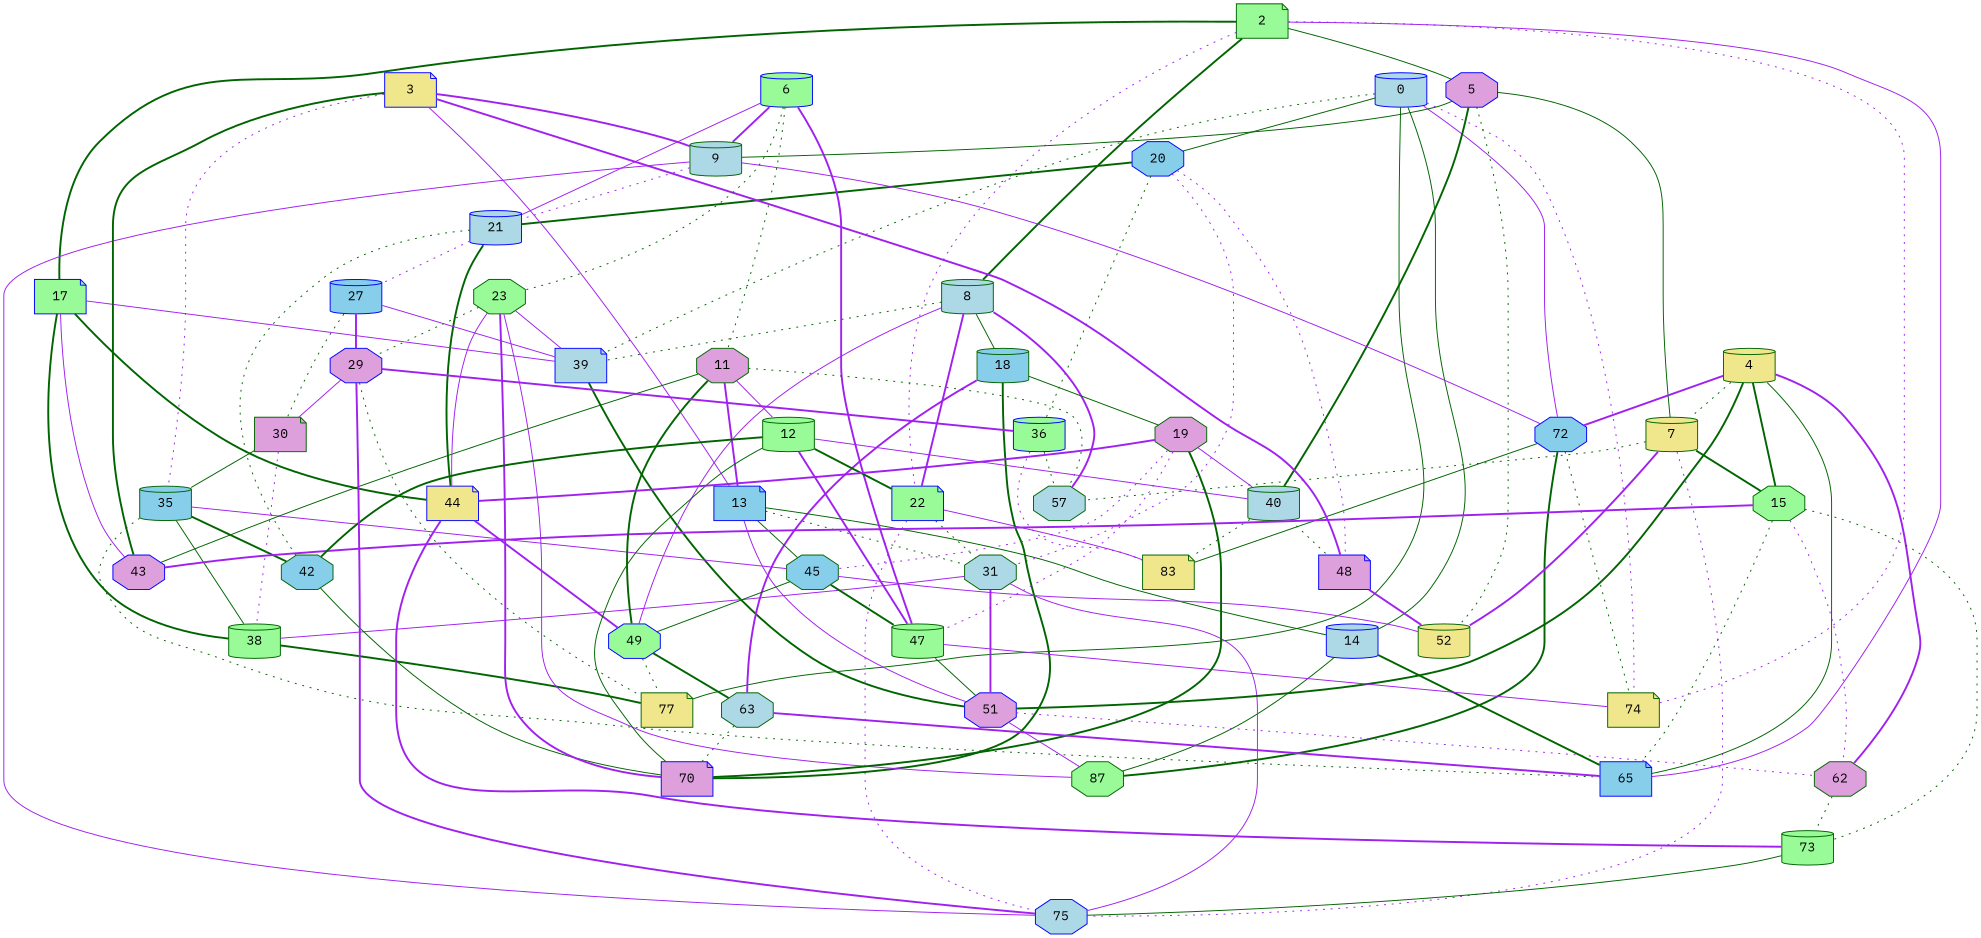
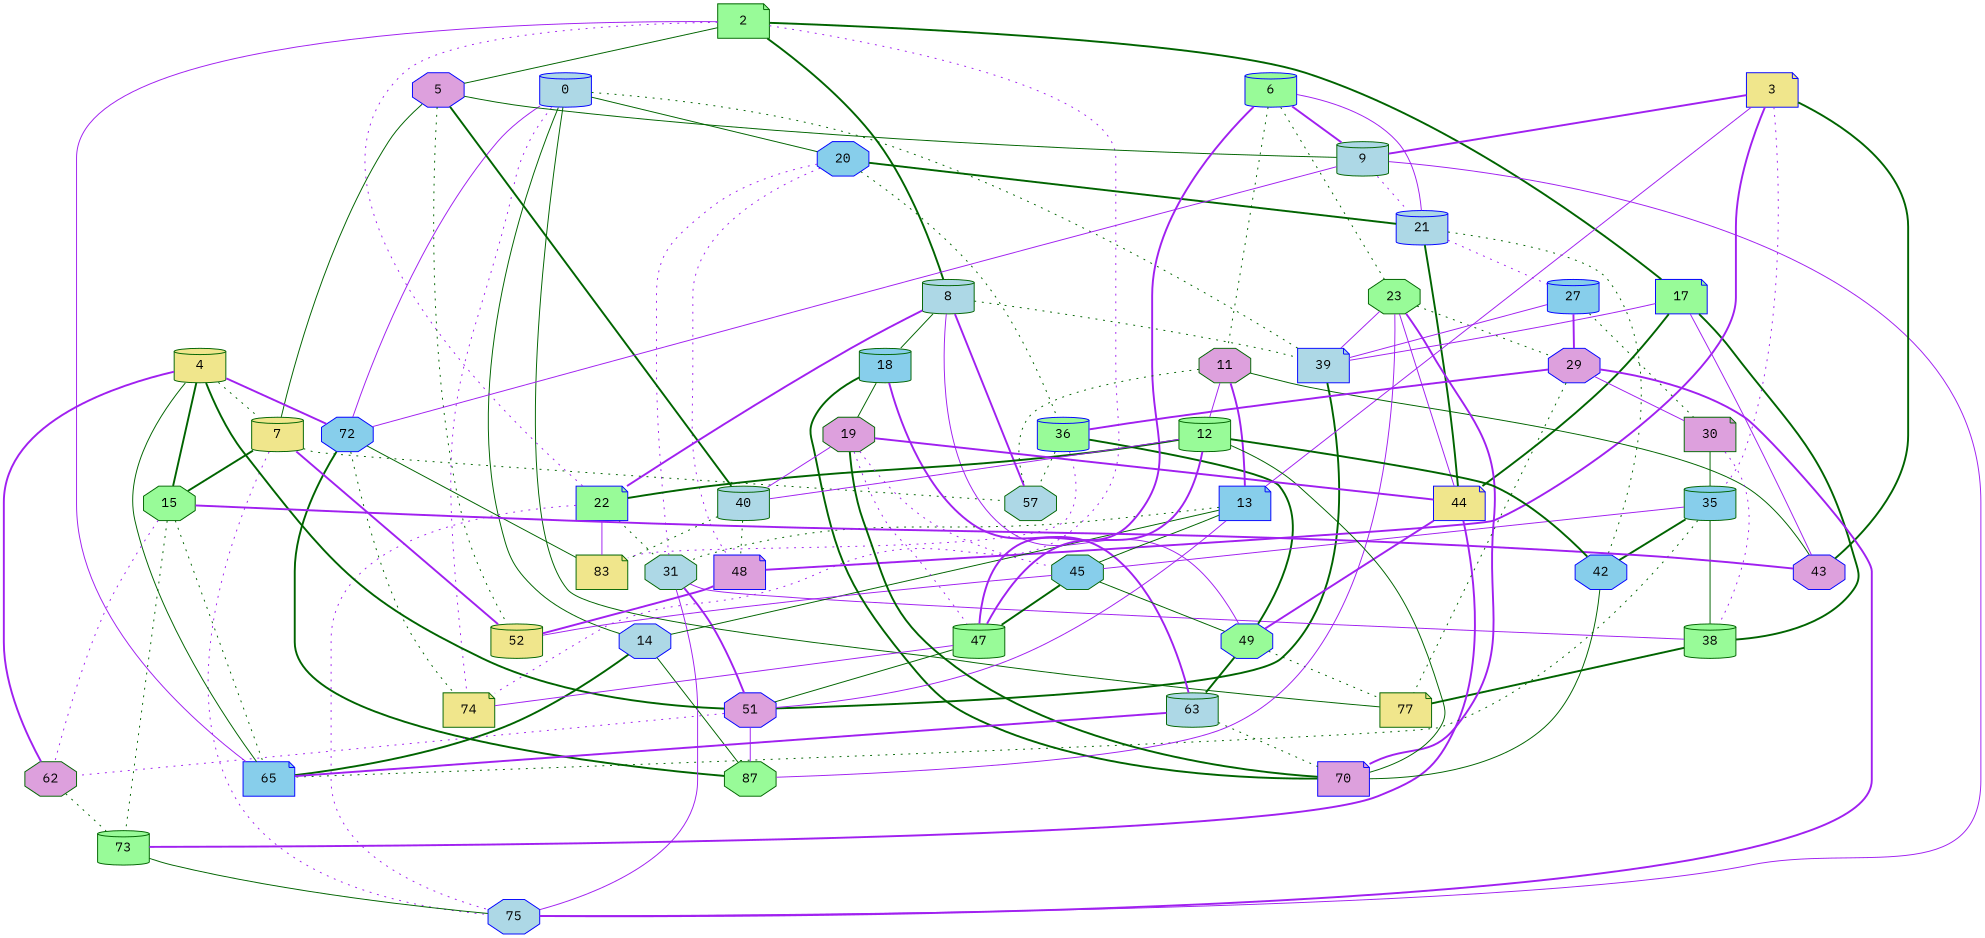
edge "11" -- "49": now "36" -- "49"
node "42": color darkgreen -> blue
node "14": shape cylinder -> octagon
node "63": shape octagon -> cylinder
